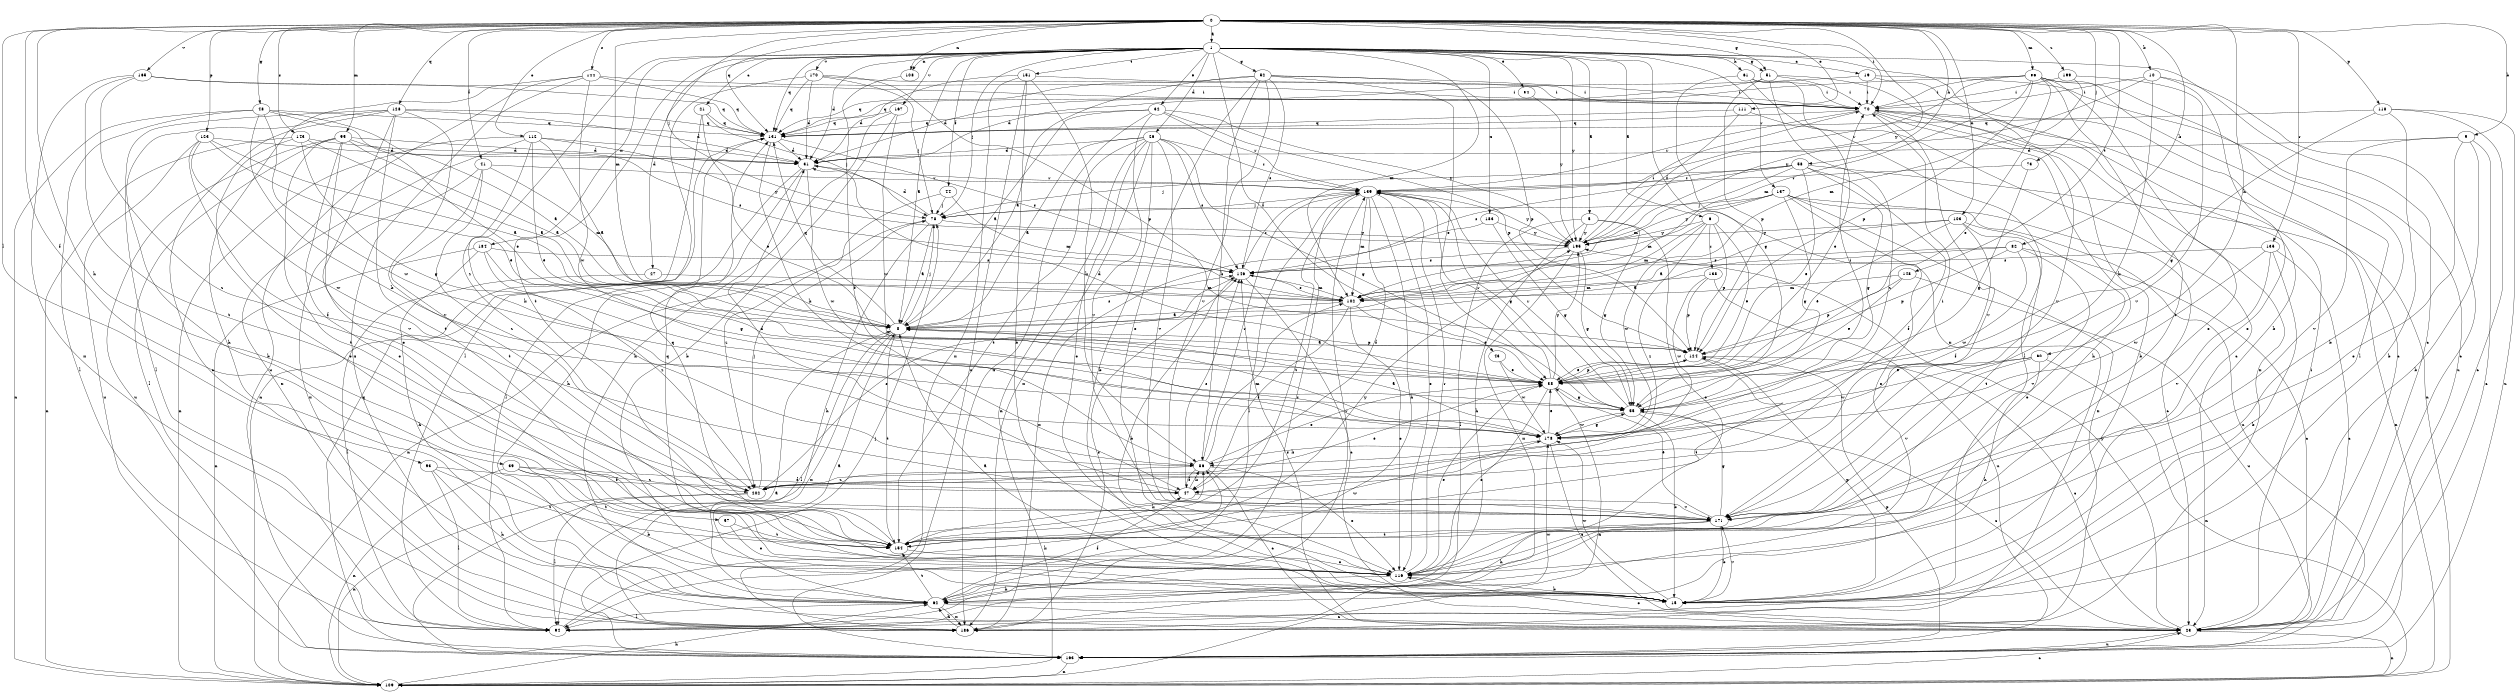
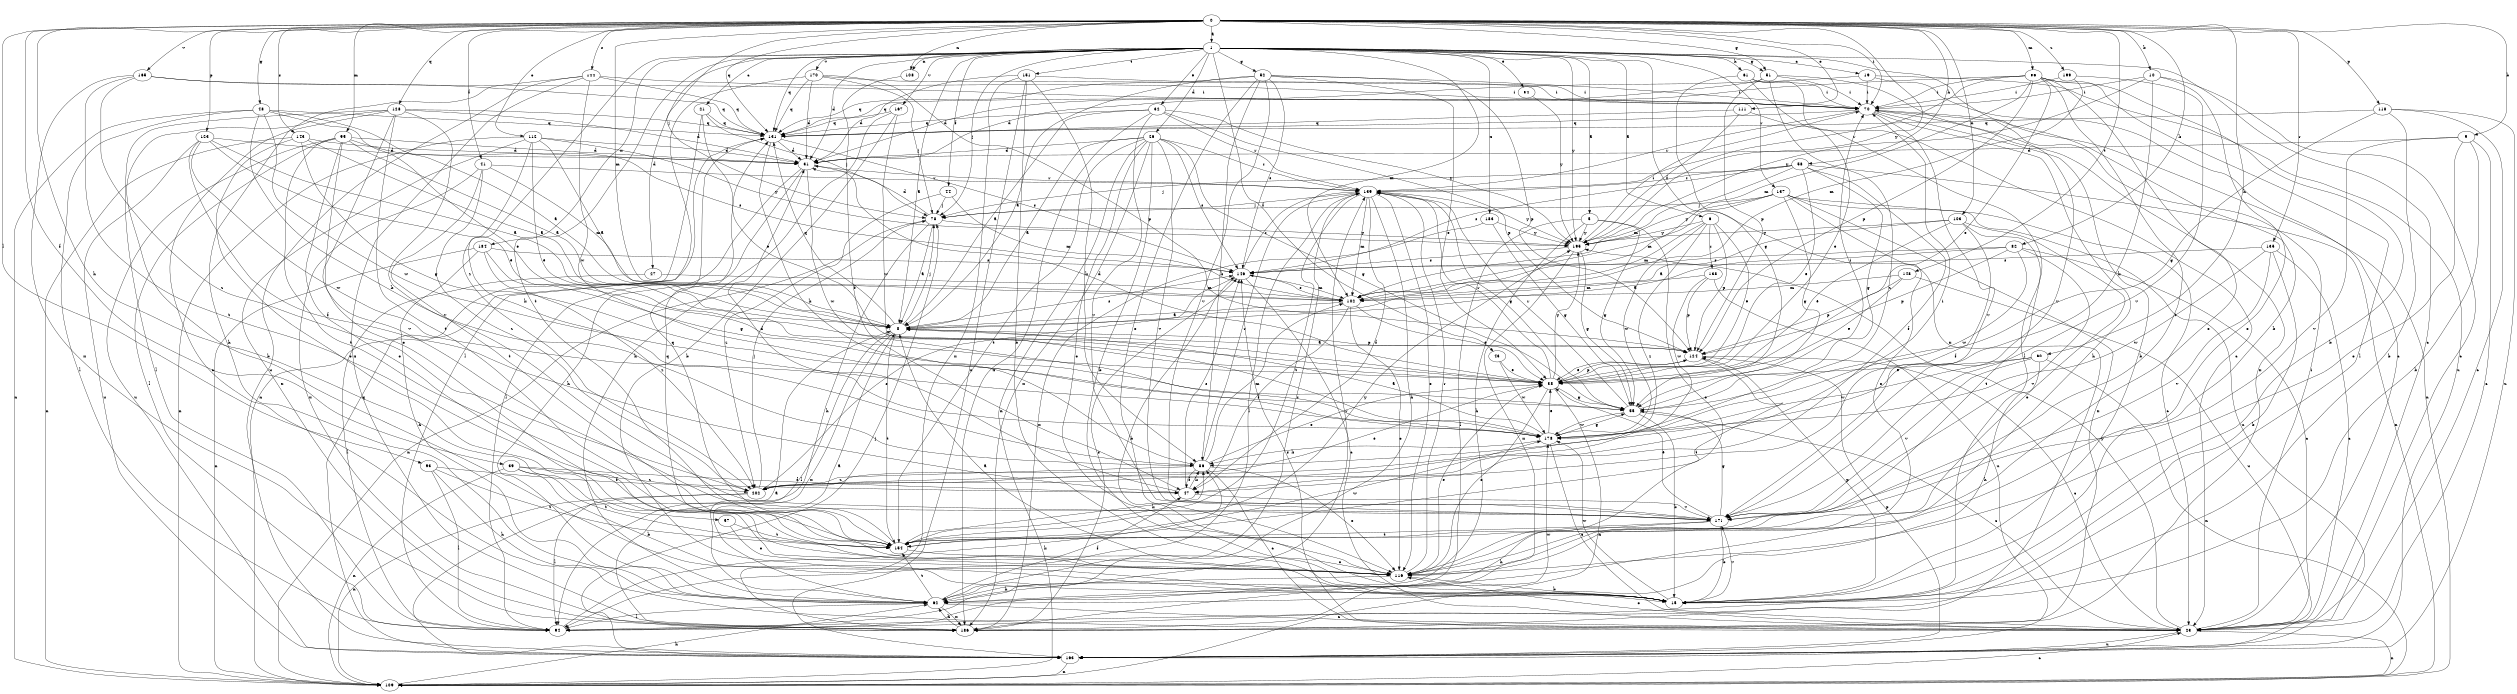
node "73": removed
